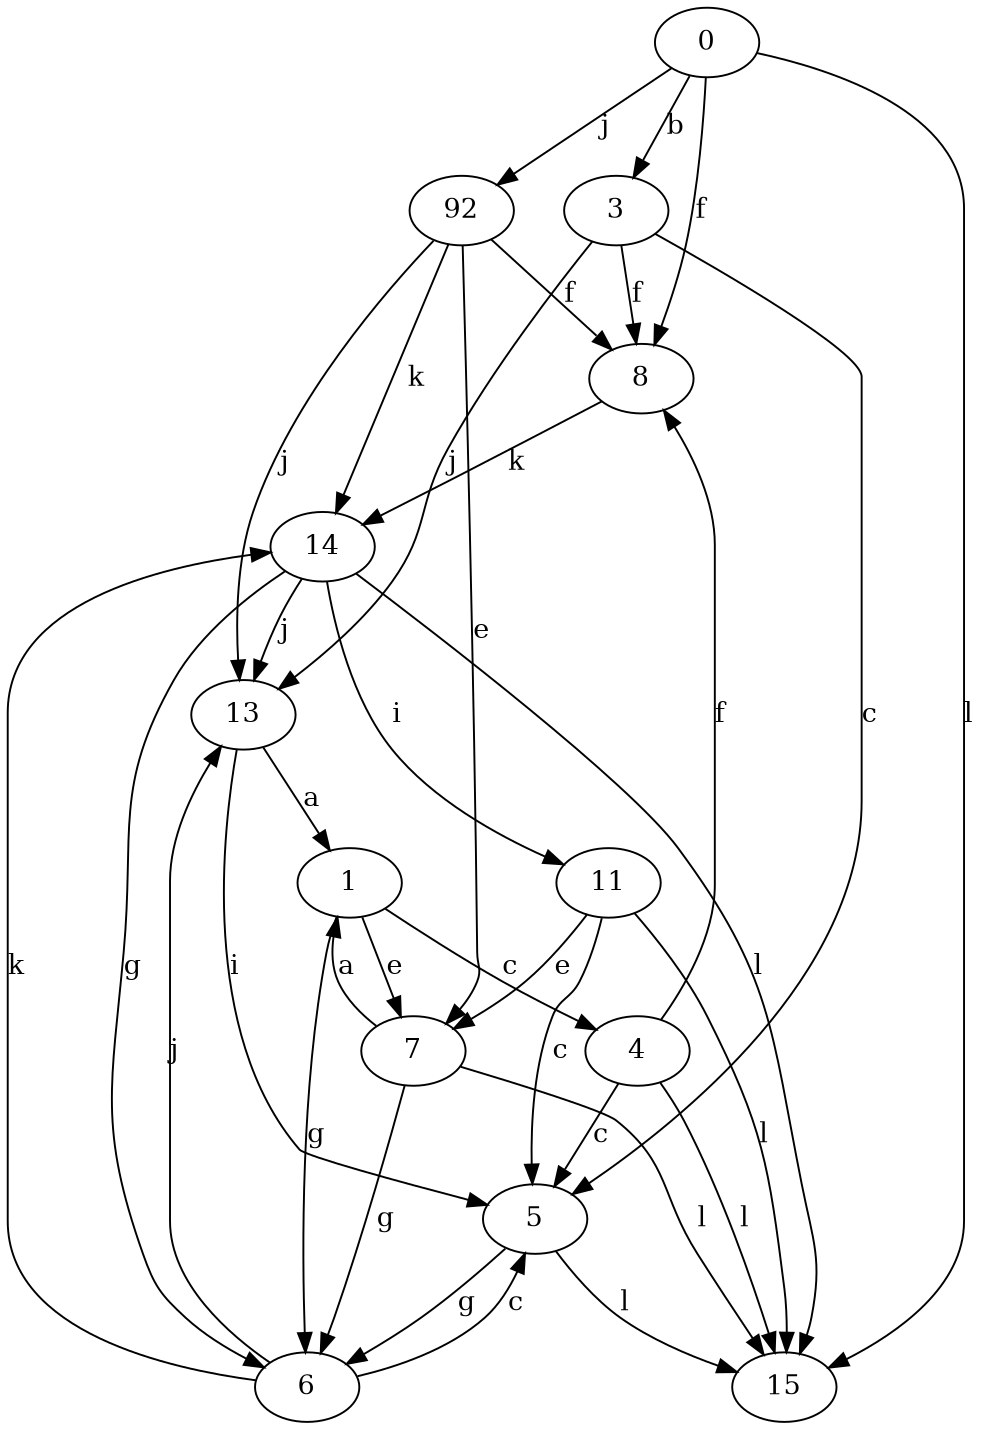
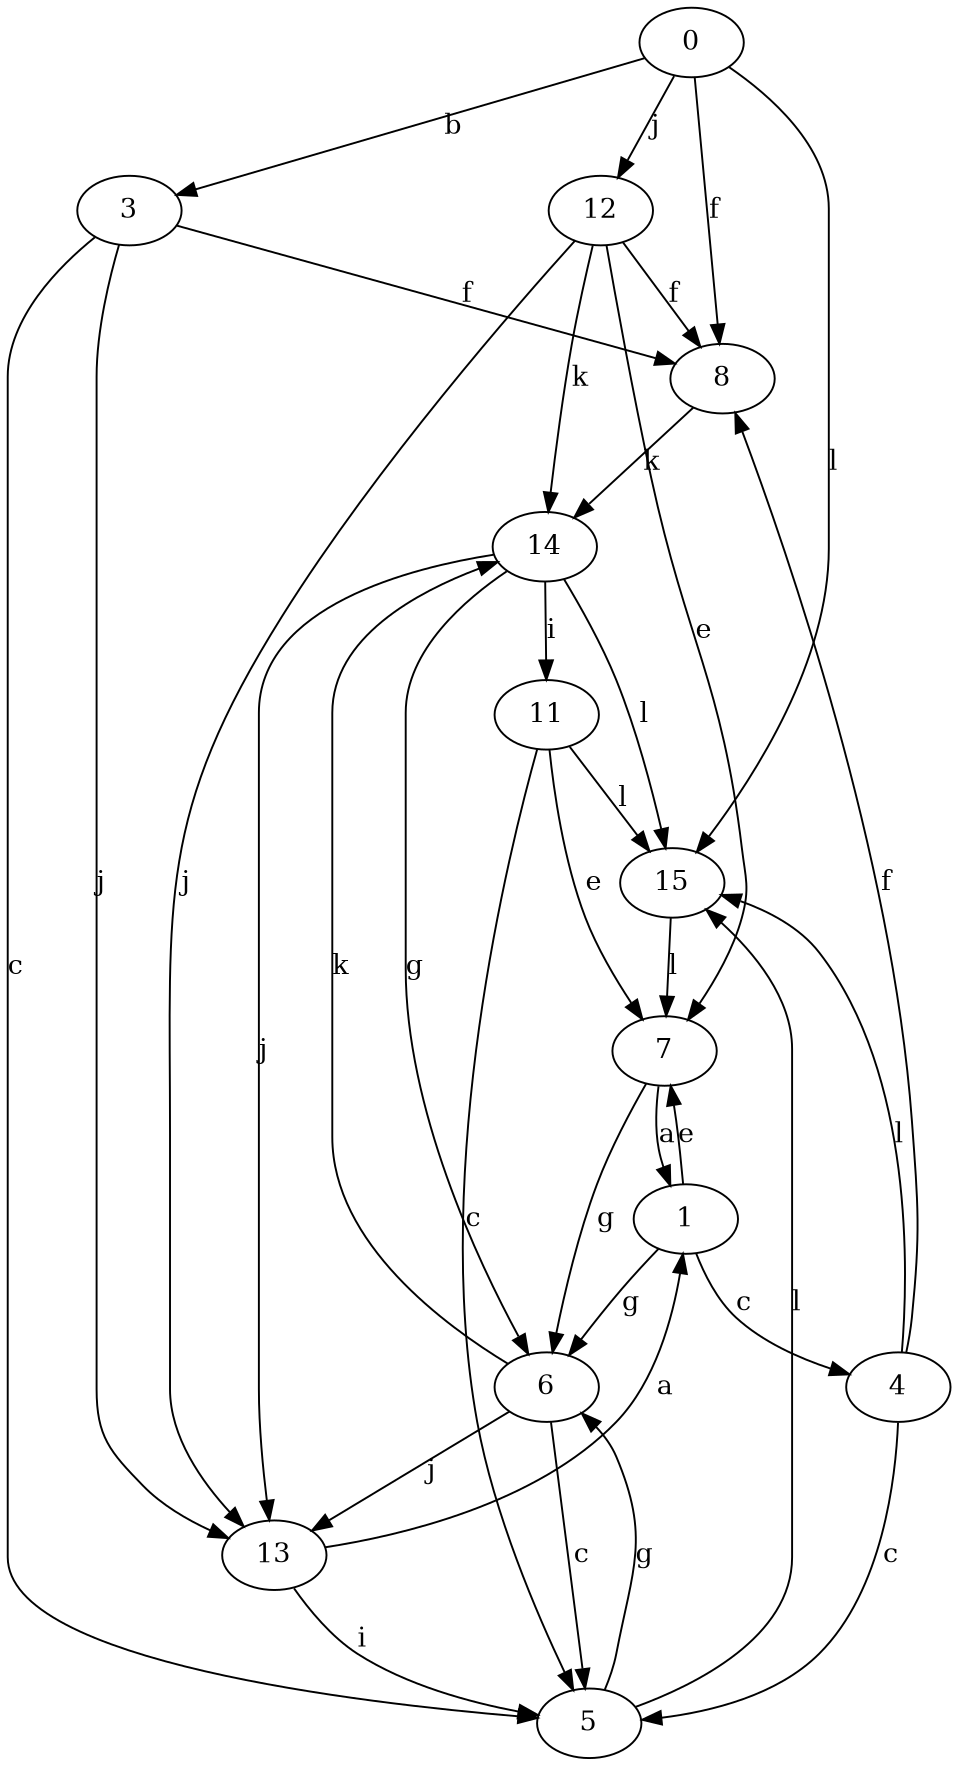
node "92": label "92" -> "12"
edge "7" -> "15": reversed
